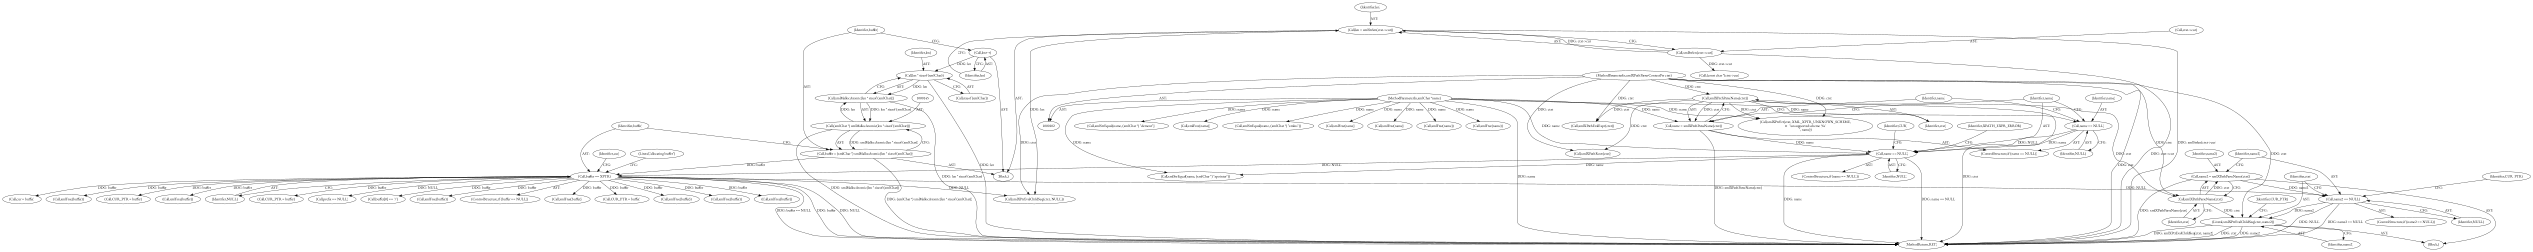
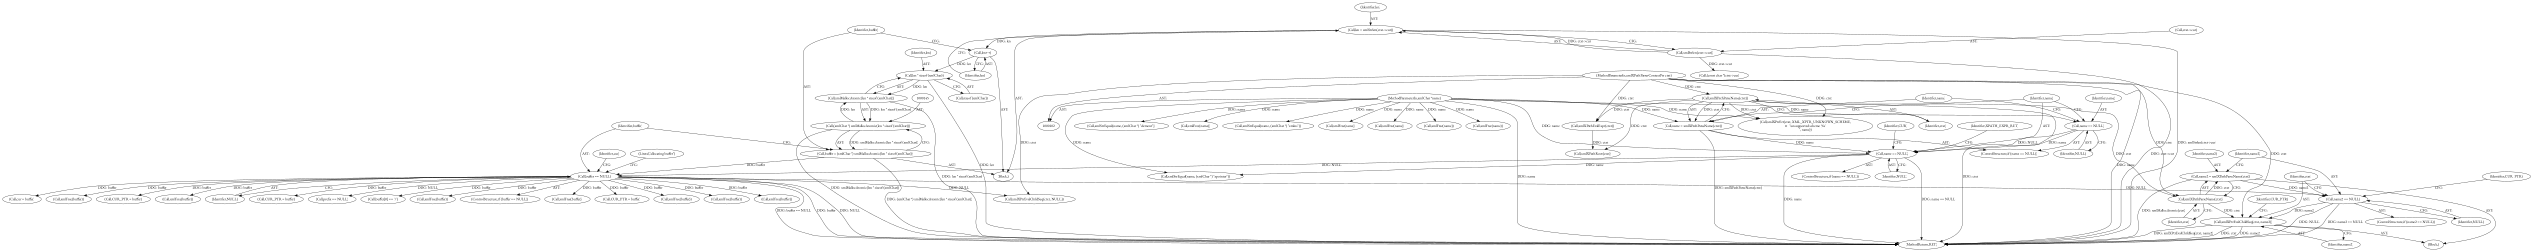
edge "(Call,len = xmlStrlen(ctxt->cur))" -> "(Call,xmlXPtrEvalChildSeq(ctxt, NULL))": now "(Call,len = xmlStrlen(ctxt->cur))" -> "(Call,len++)"
edge "(MethodParameterIn,xmlXPathParserContextPtr ctxt)" -> "(Call,xmlXPathRoot(ctxt))": now "(Call,xmlXPathEvalExpr(ctxt))" -> "(Call,xmlXPathRoot(ctxt))"
node "(Identifier,XPATH_EXPR_ERROR)": label "(Identifier,XPATH_EXPR_ERROR)" -> "(Identifier,XPATH_EXPR_RET)"
edge "(MethodParameterIn,xmlXPathParserContextPtr ctxt)" -> "(MethodReturn,RET)": label "DDG: ctxt" -> "DDG: name"
node "(Call,buffer == XPTR)": label "(Call,buffer == XPTR)" -> "(Call,buffer == NULL)"
edge "(Call,name2 = xmlXPathParseName(ctxt))" -> "(MethodReturn,RET)": label "DDG: xmlXPathParseName(ctxt)" -> "DDG: xmlMallocAtomic(ctxt)"
node "(Literal,xmlXPtrEvalChildSeq(ctxt, name2))": label "(Literal,xmlXPtrEvalChildSeq(ctxt, name2))" -> "(Call,xmlXPtrEvalChildSeq(ctxt, name2))"
